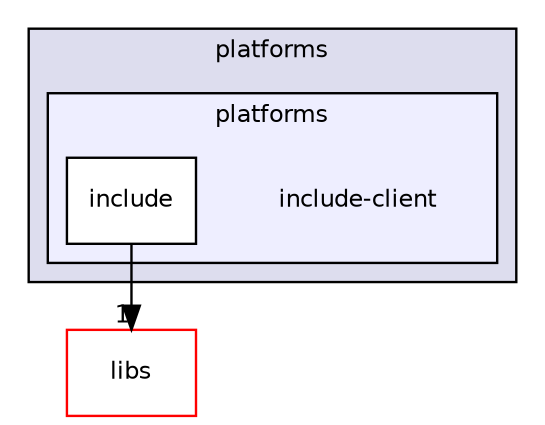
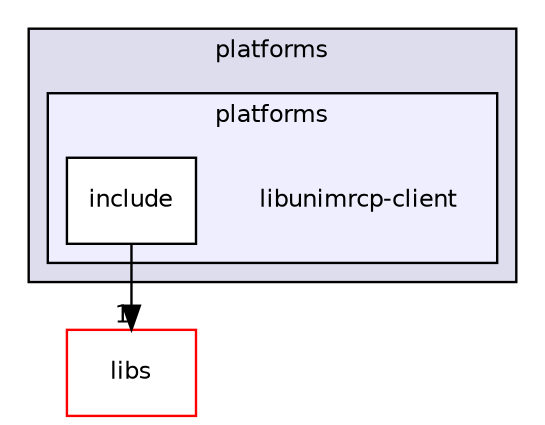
node "include-client": label "include-client" -> "libunimrcp-client"
